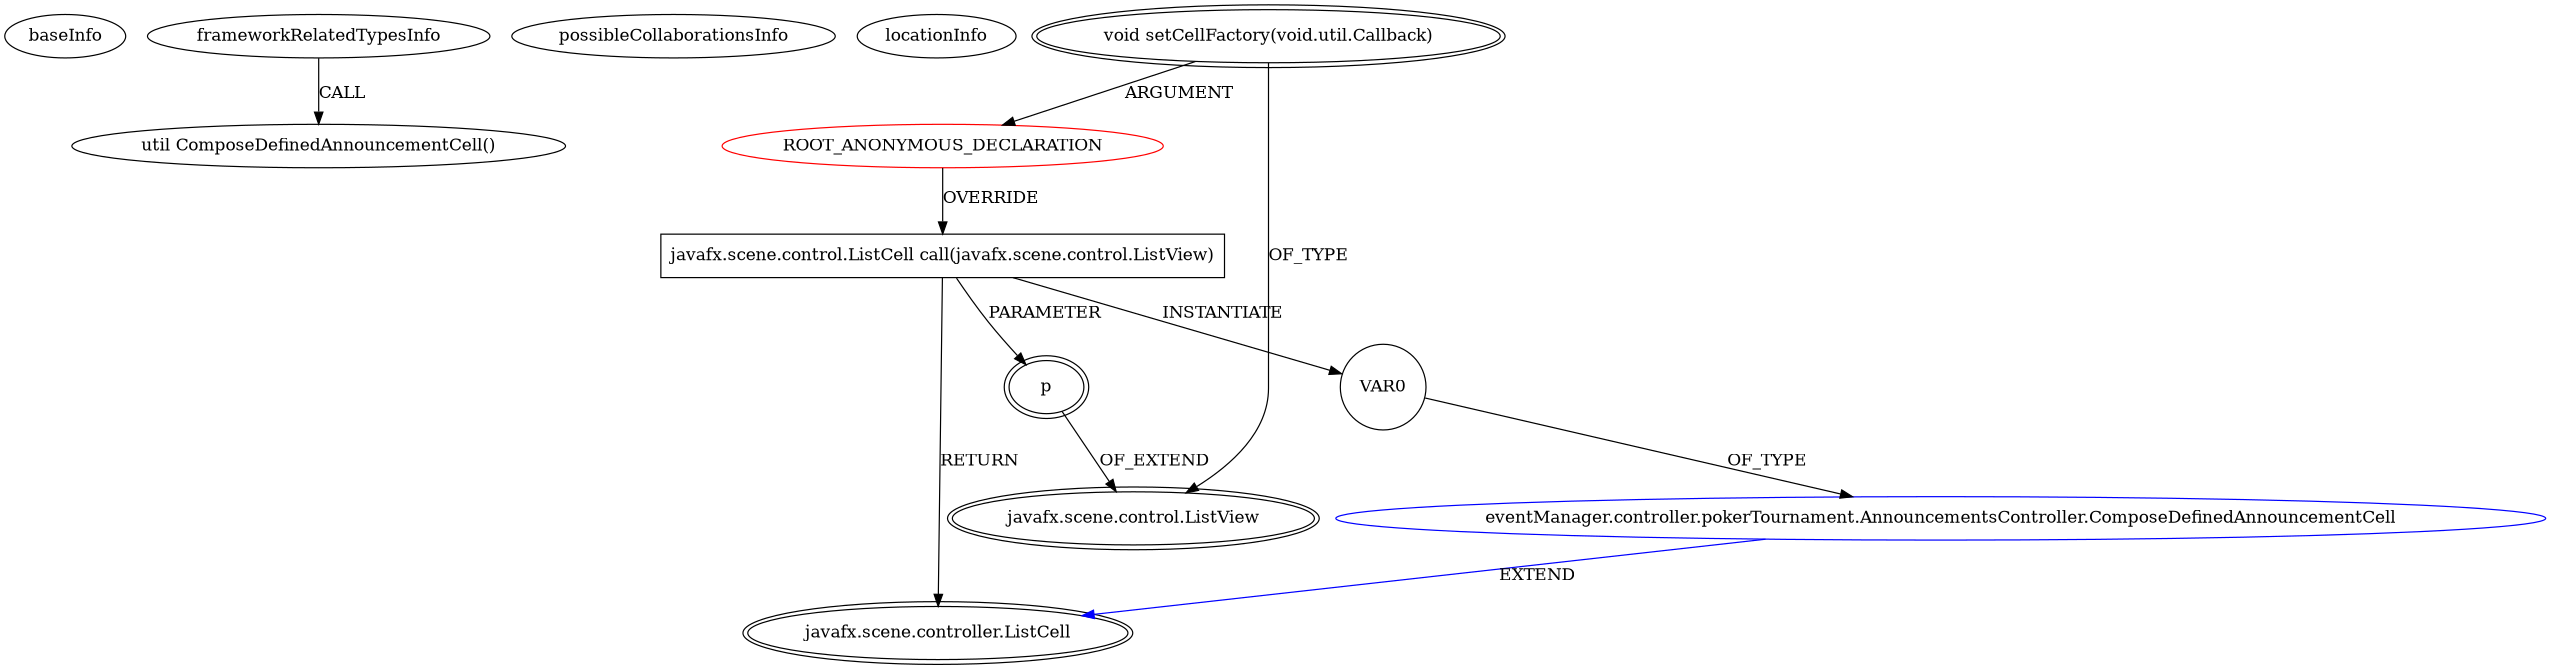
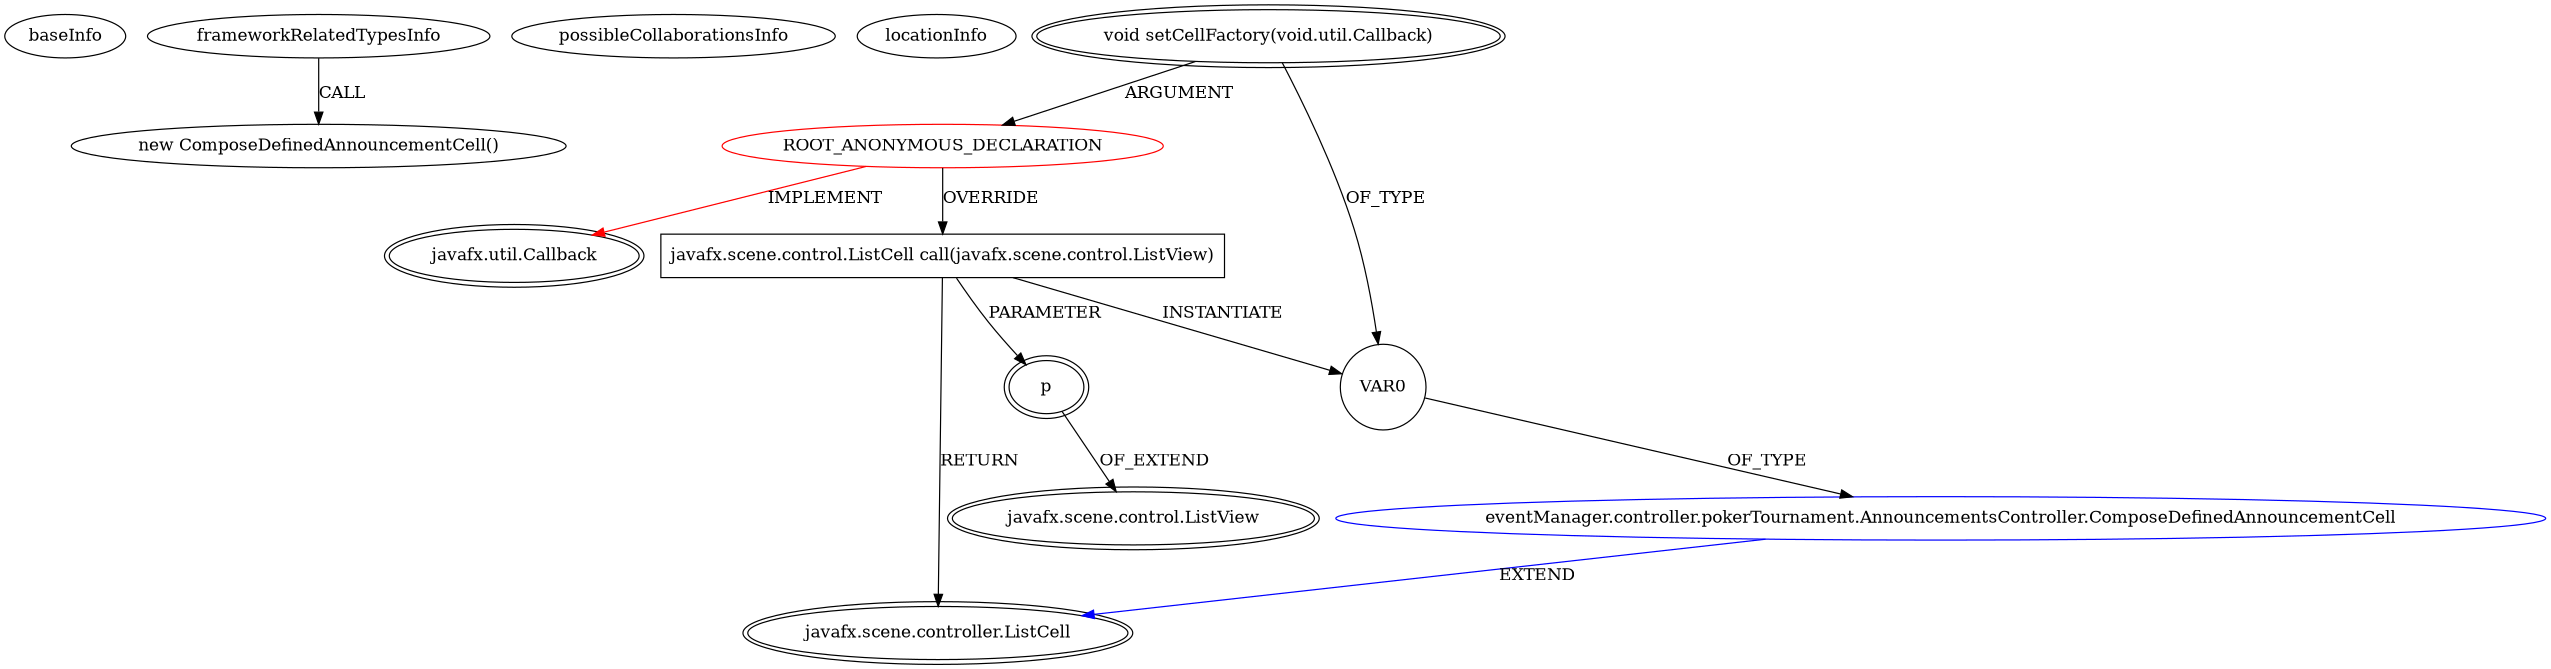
node "util ComposeDefinedAnnouncementCell()": label "util ComposeDefinedAnnouncementCell()" -> "new ComposeDefinedAnnouncementCell()"
node "javafx.util.Callback": added
edge "void setCellFactory(void.util.Callback)" -> "javafx.scene.control.ListView": now "void setCellFactory(void.util.Callback)" -> "VAR0"
